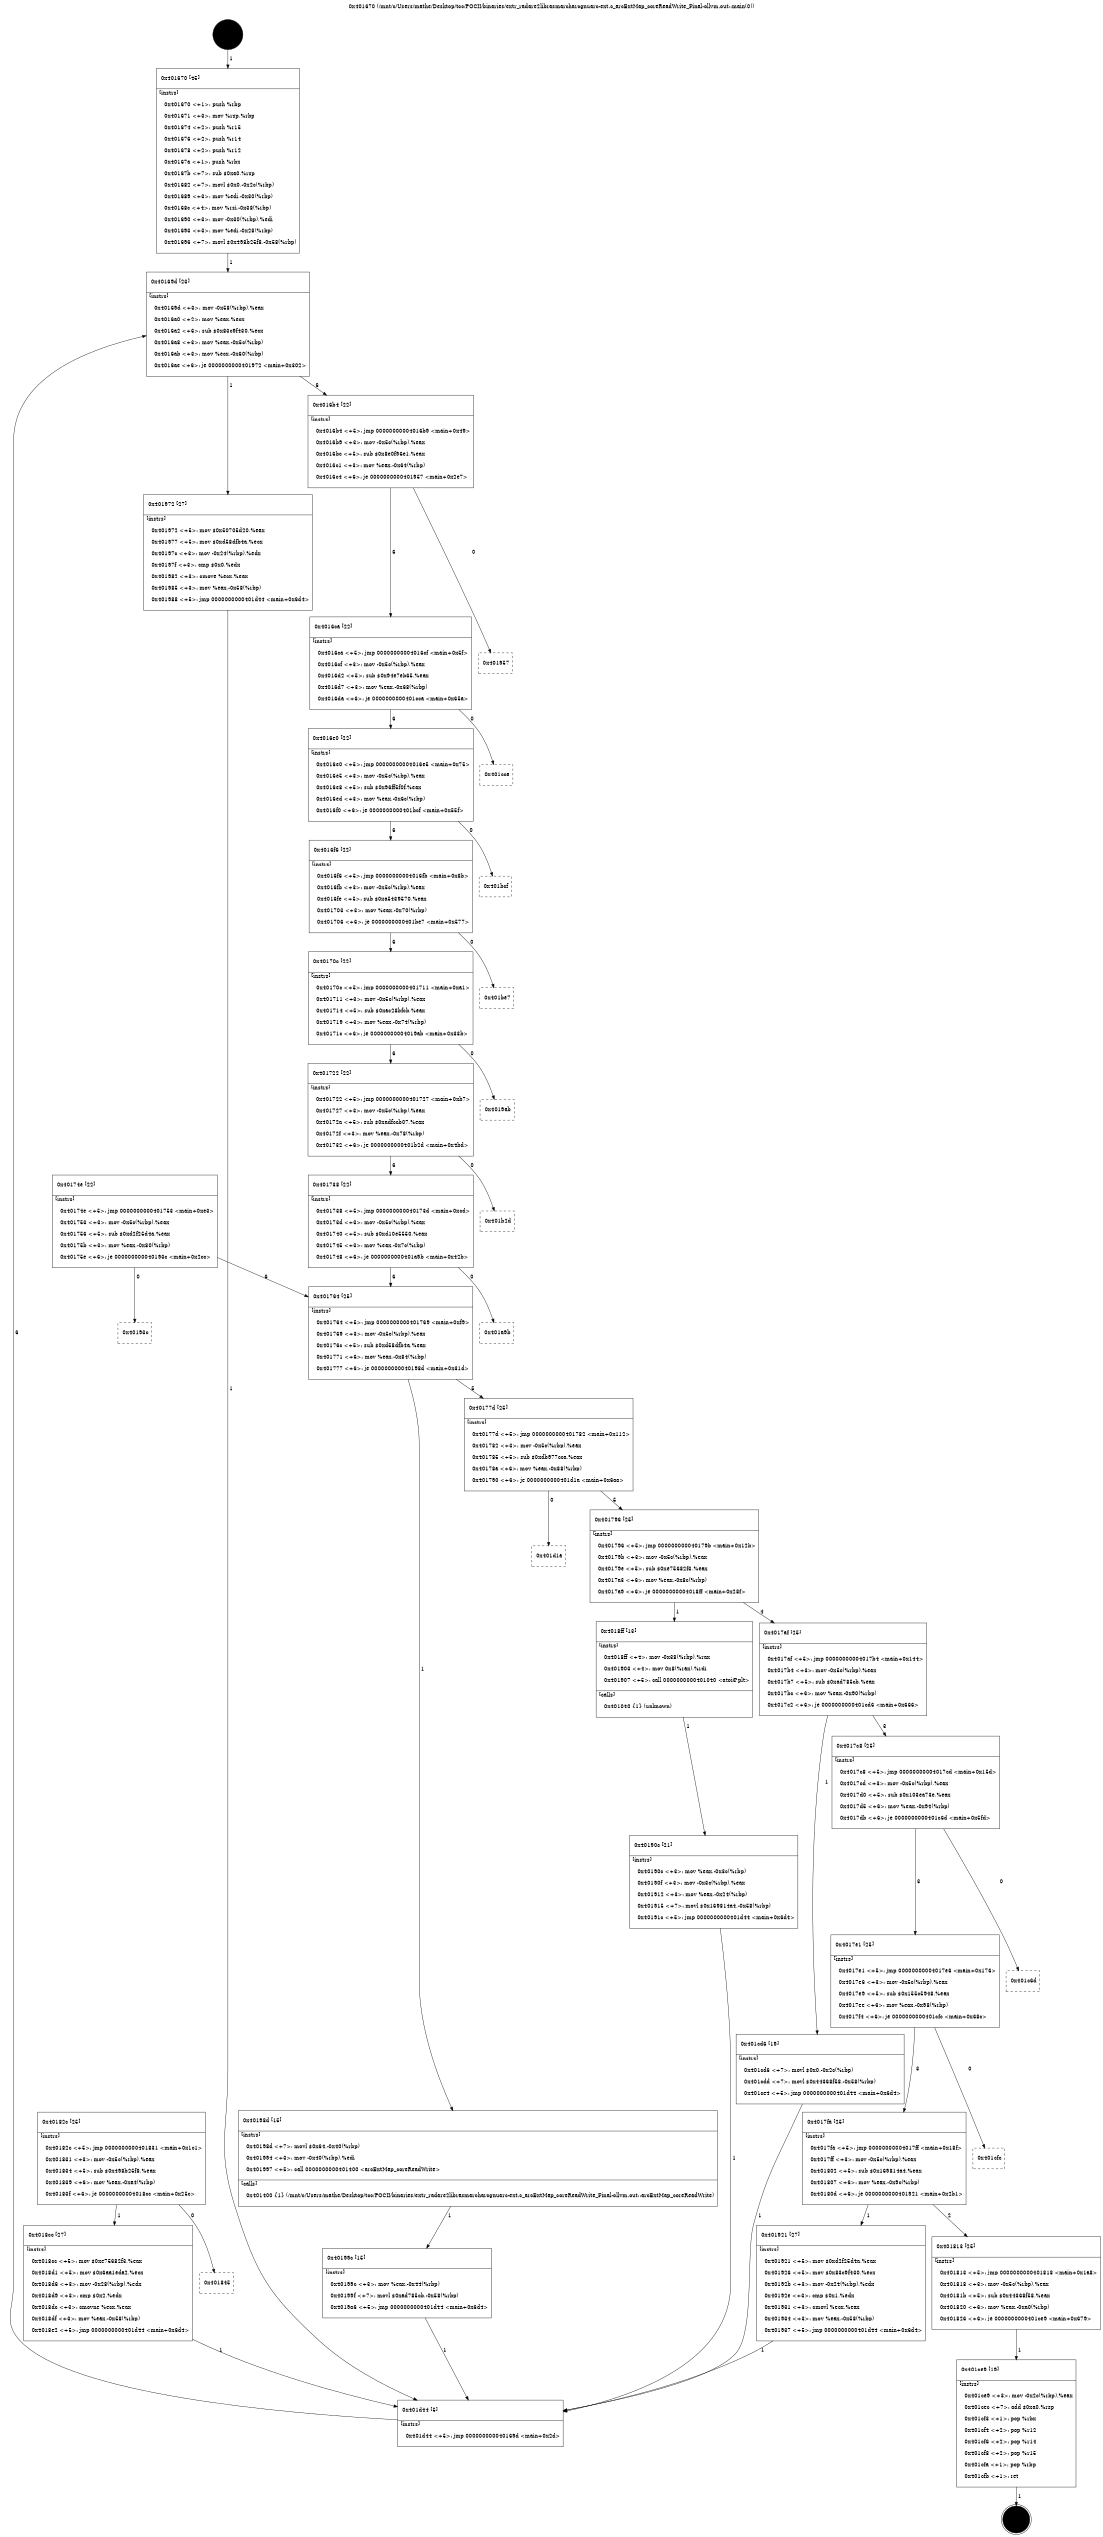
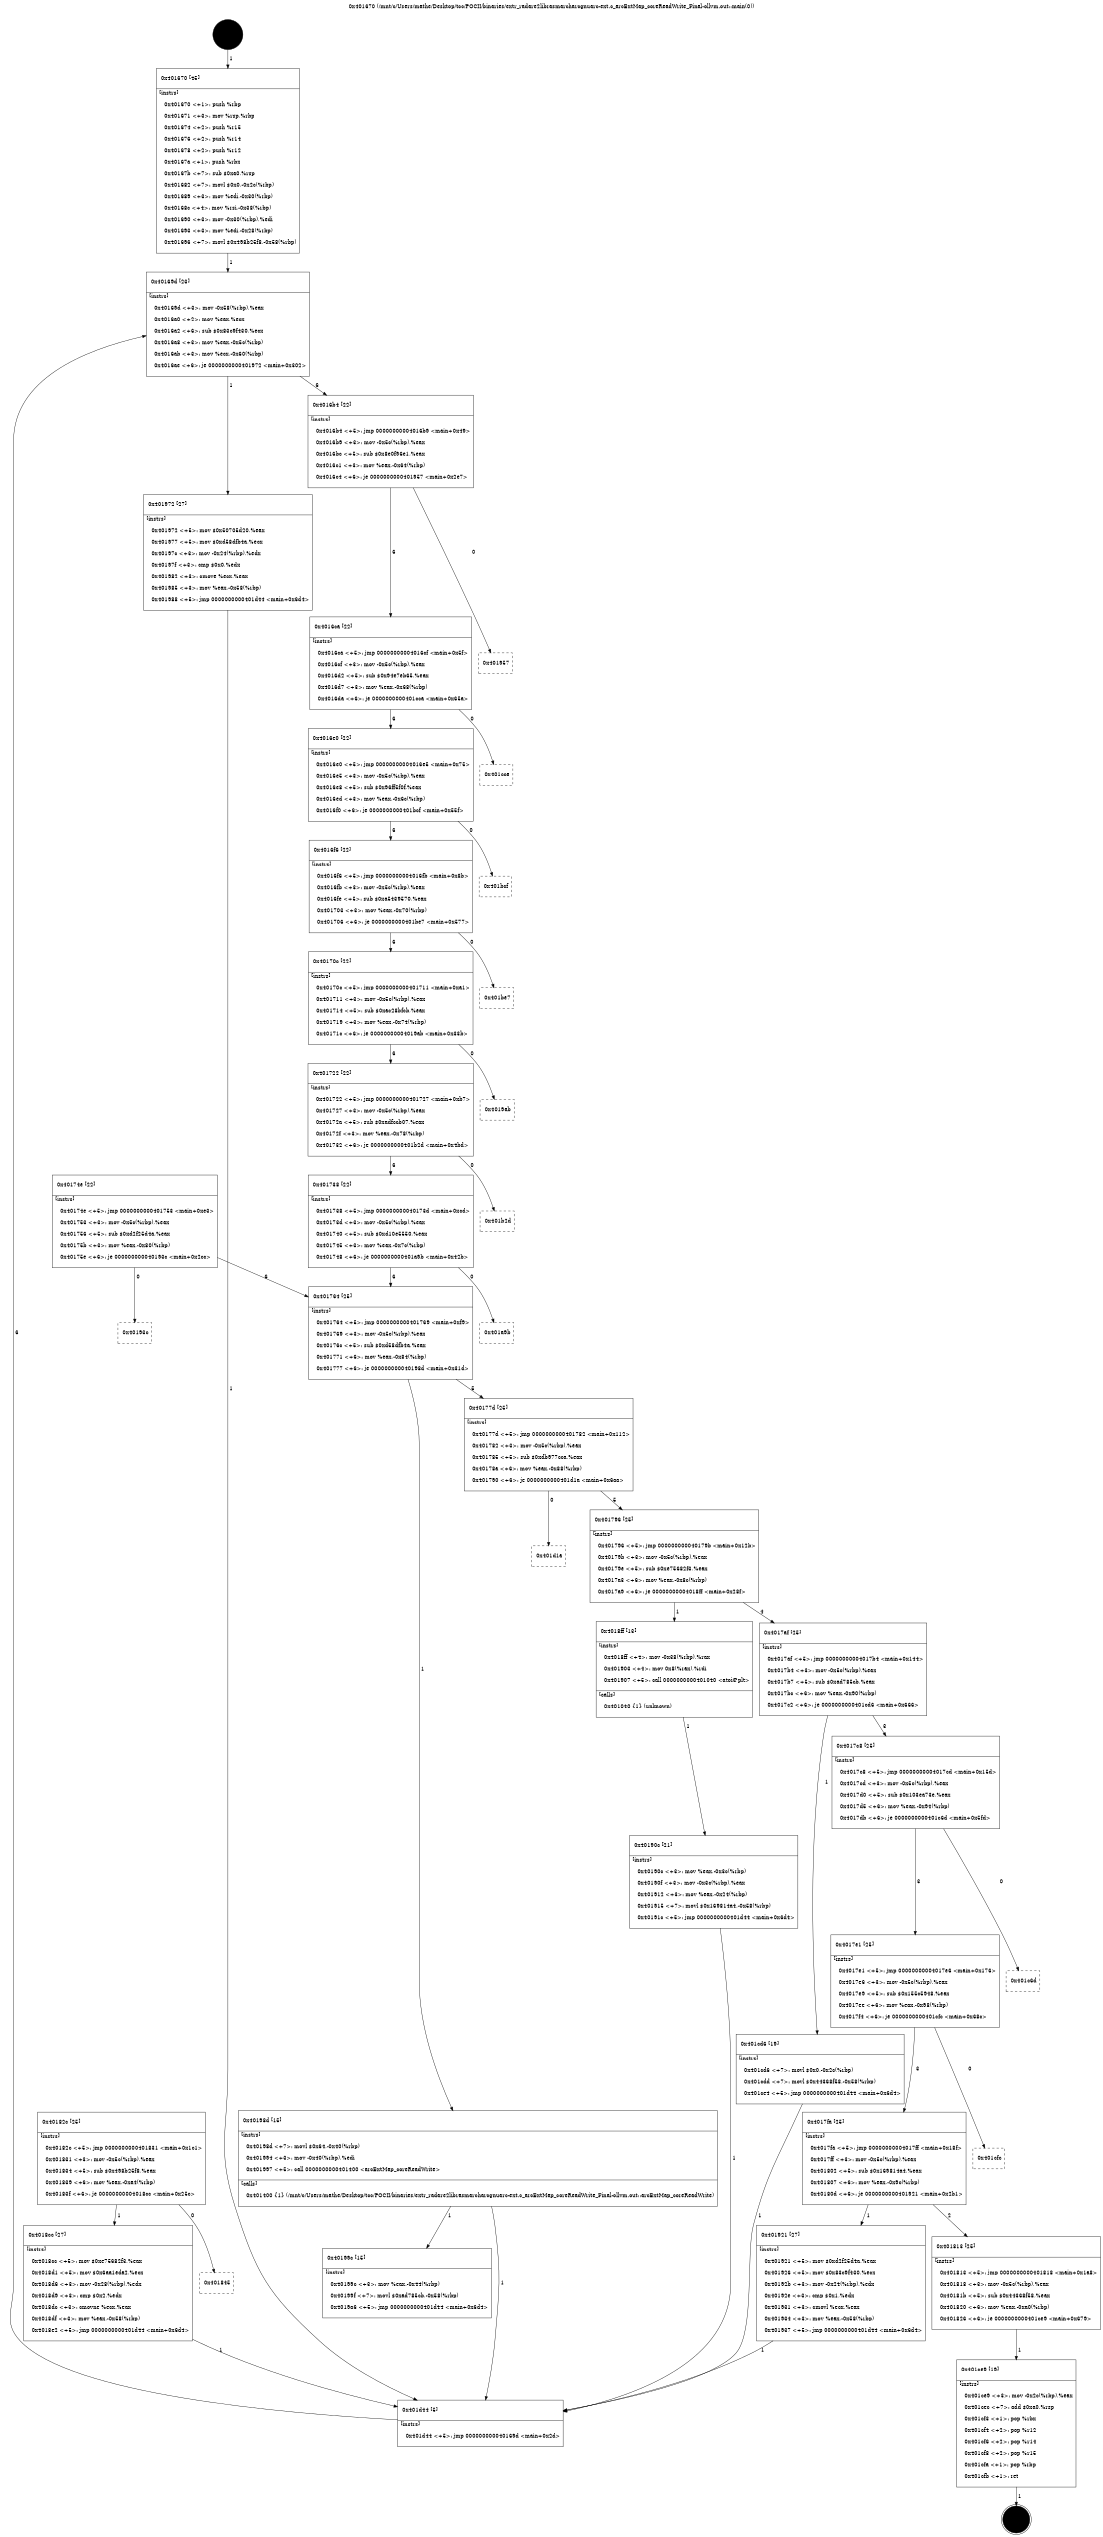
edge "0x40199c [15]" -> "0x401d44 [5]": now "0x40198d [15]" -> "0x401d44 [5]"
